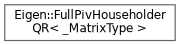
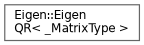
node "Eigen::FullPivHouseholder QR< _MatrixType >": label "Eigen::FullPivHouseholder QR< _MatrixType >" -> "Eigen::Eigen QR< _MatrixType >"
